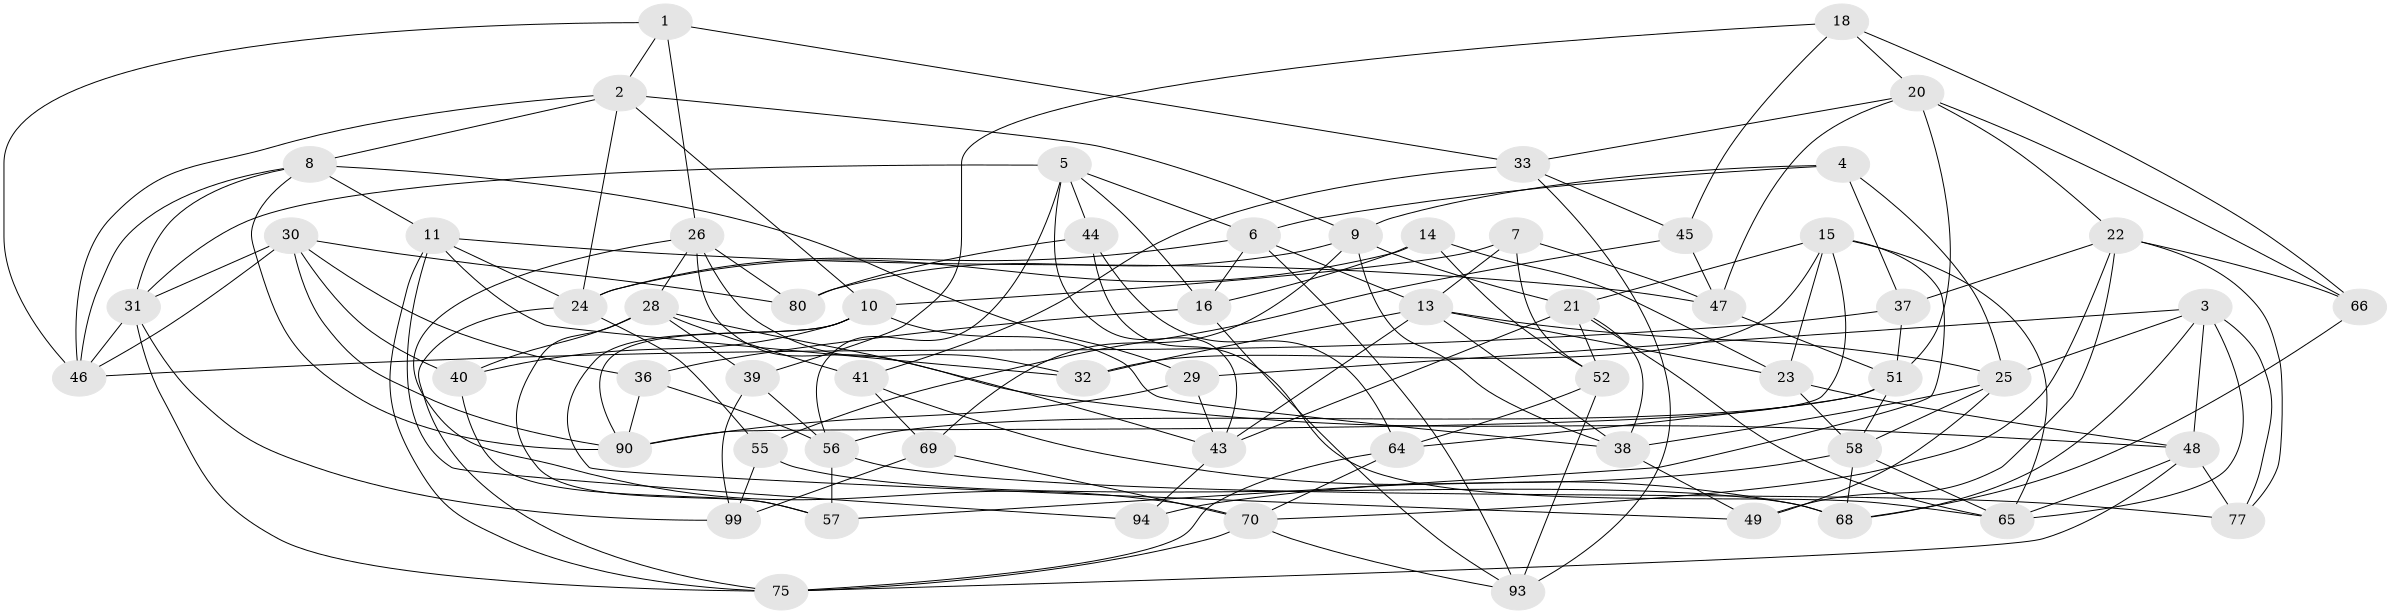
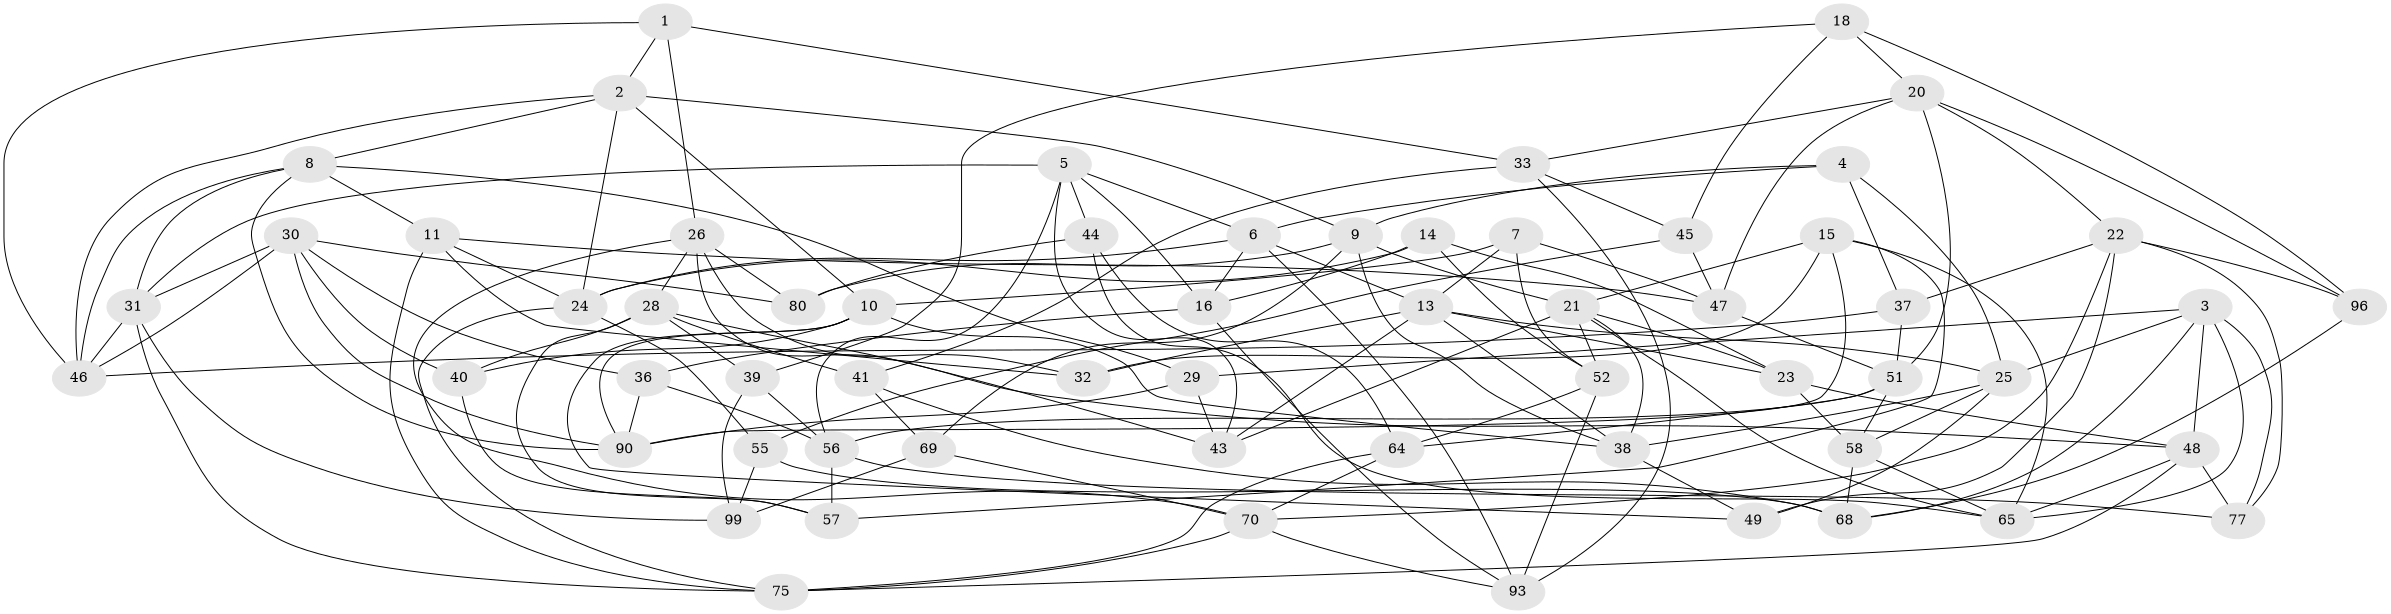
edge "15" -- "23": now "21" -- "23"
node "66": label "66" -> "96"
node "94": removed
